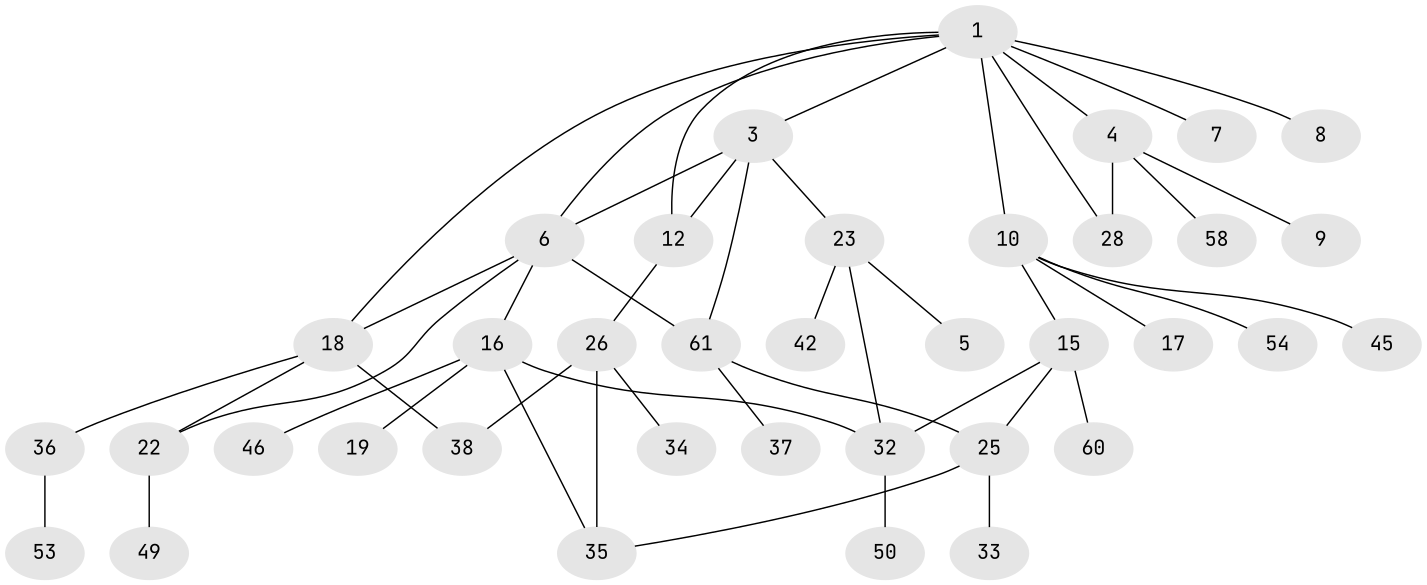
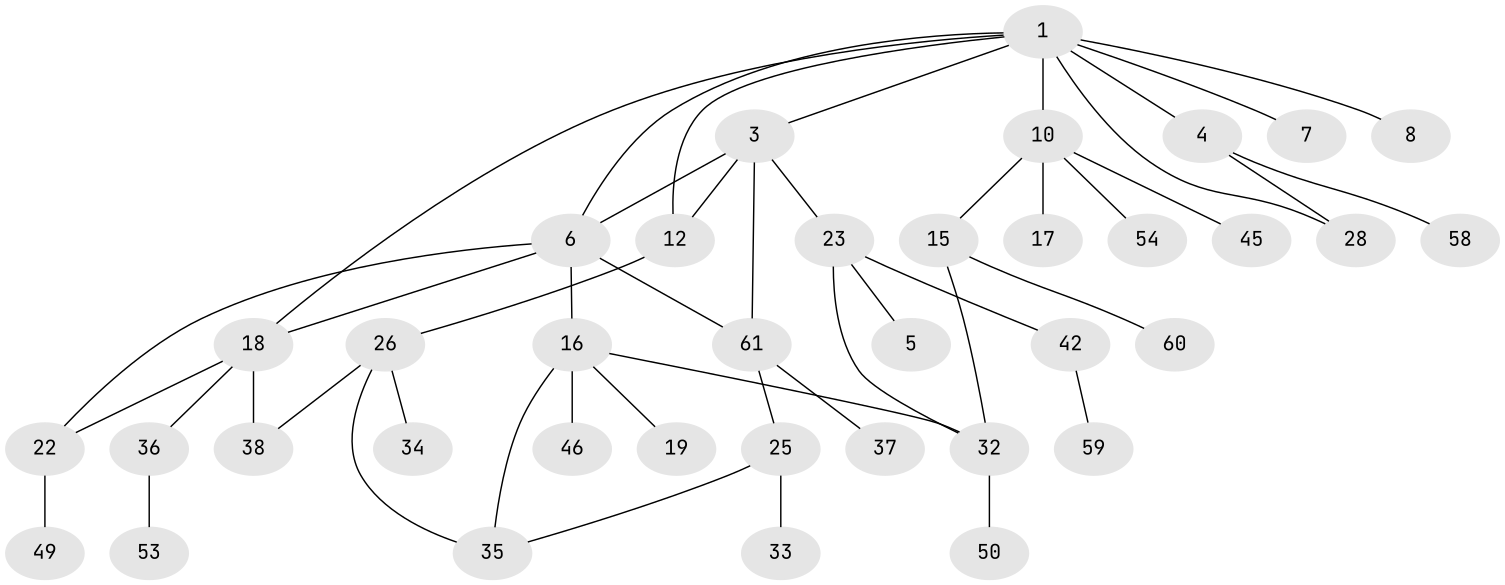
node "9": removed
edge "15" -- "25": removed
node "59": added
